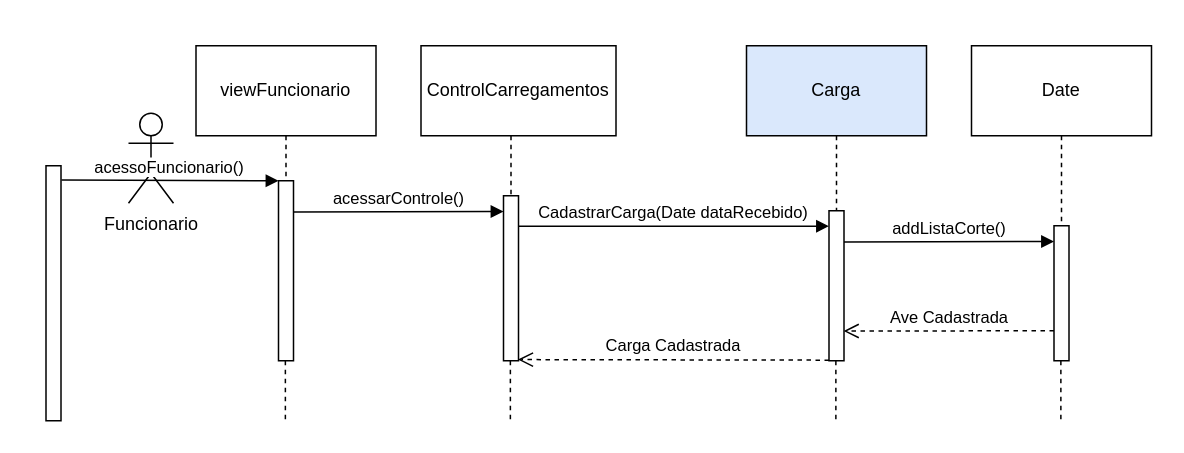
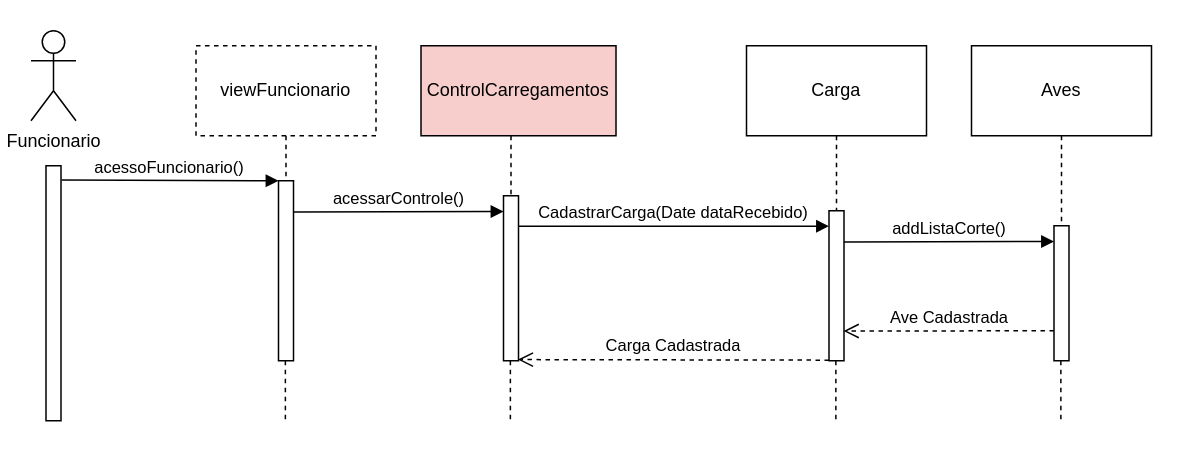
node "viewFuncionario": style solid -> dashed
node "ControlCarregamentos": fillcolor #ffffff -> #f8cecc
node "Carga": fillcolor #dae8fc -> #ffffff
node "Date": label "Date" -> "Aves"
node "Funcionario": moved (151, 158) -> (53, 76)
